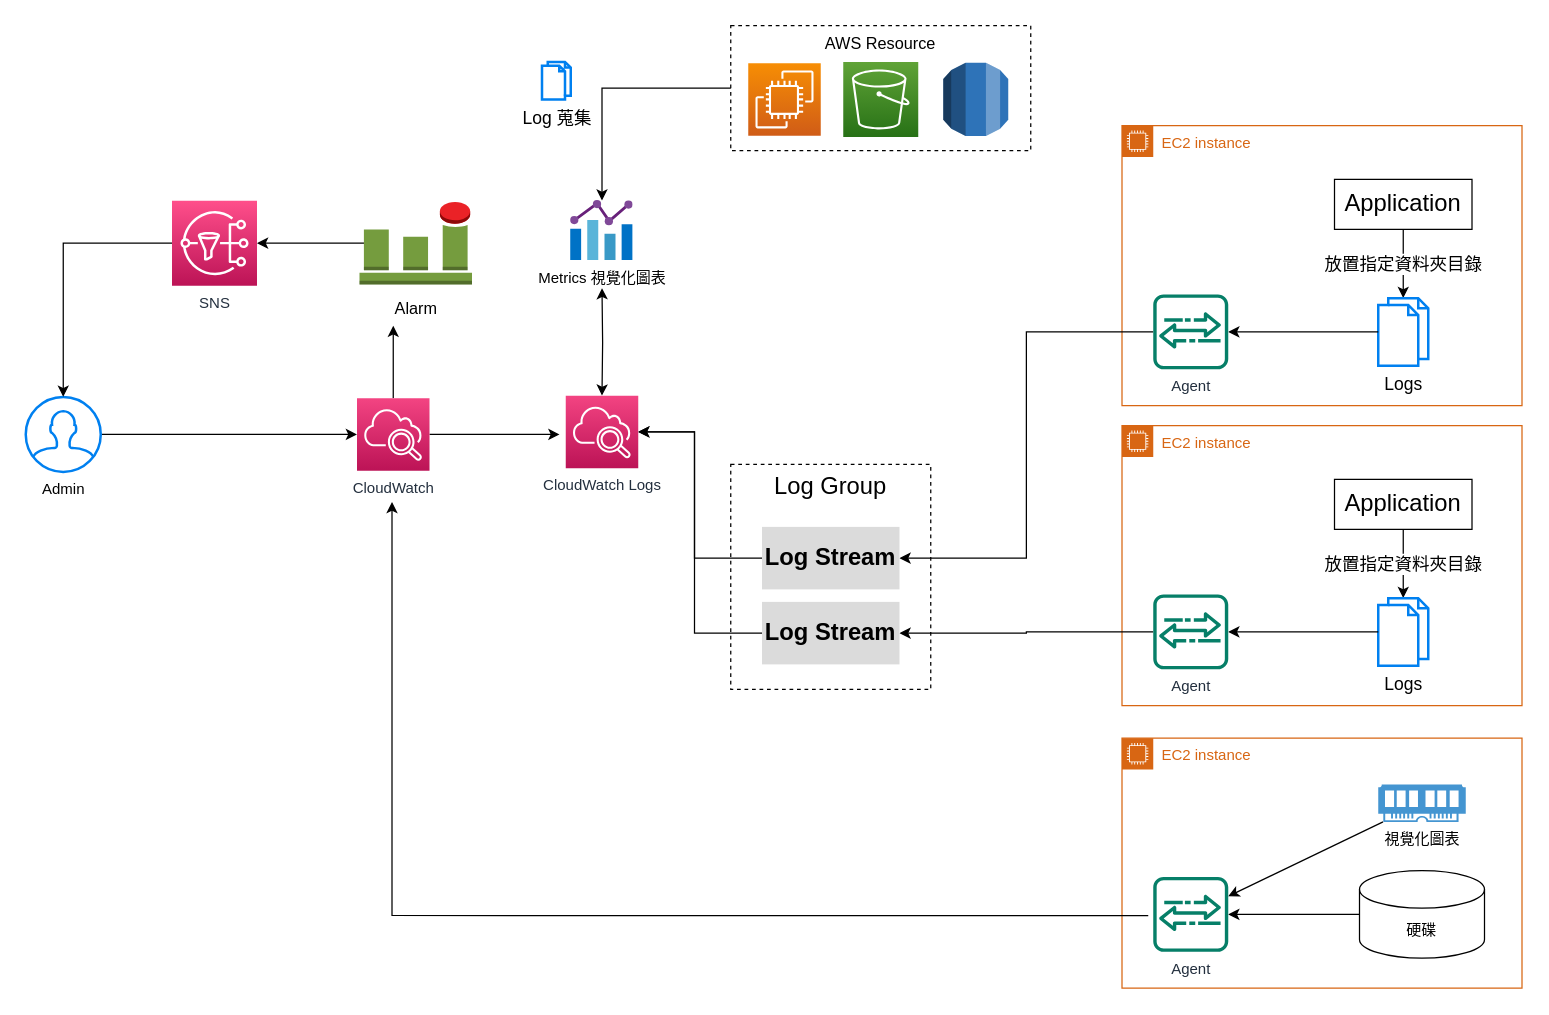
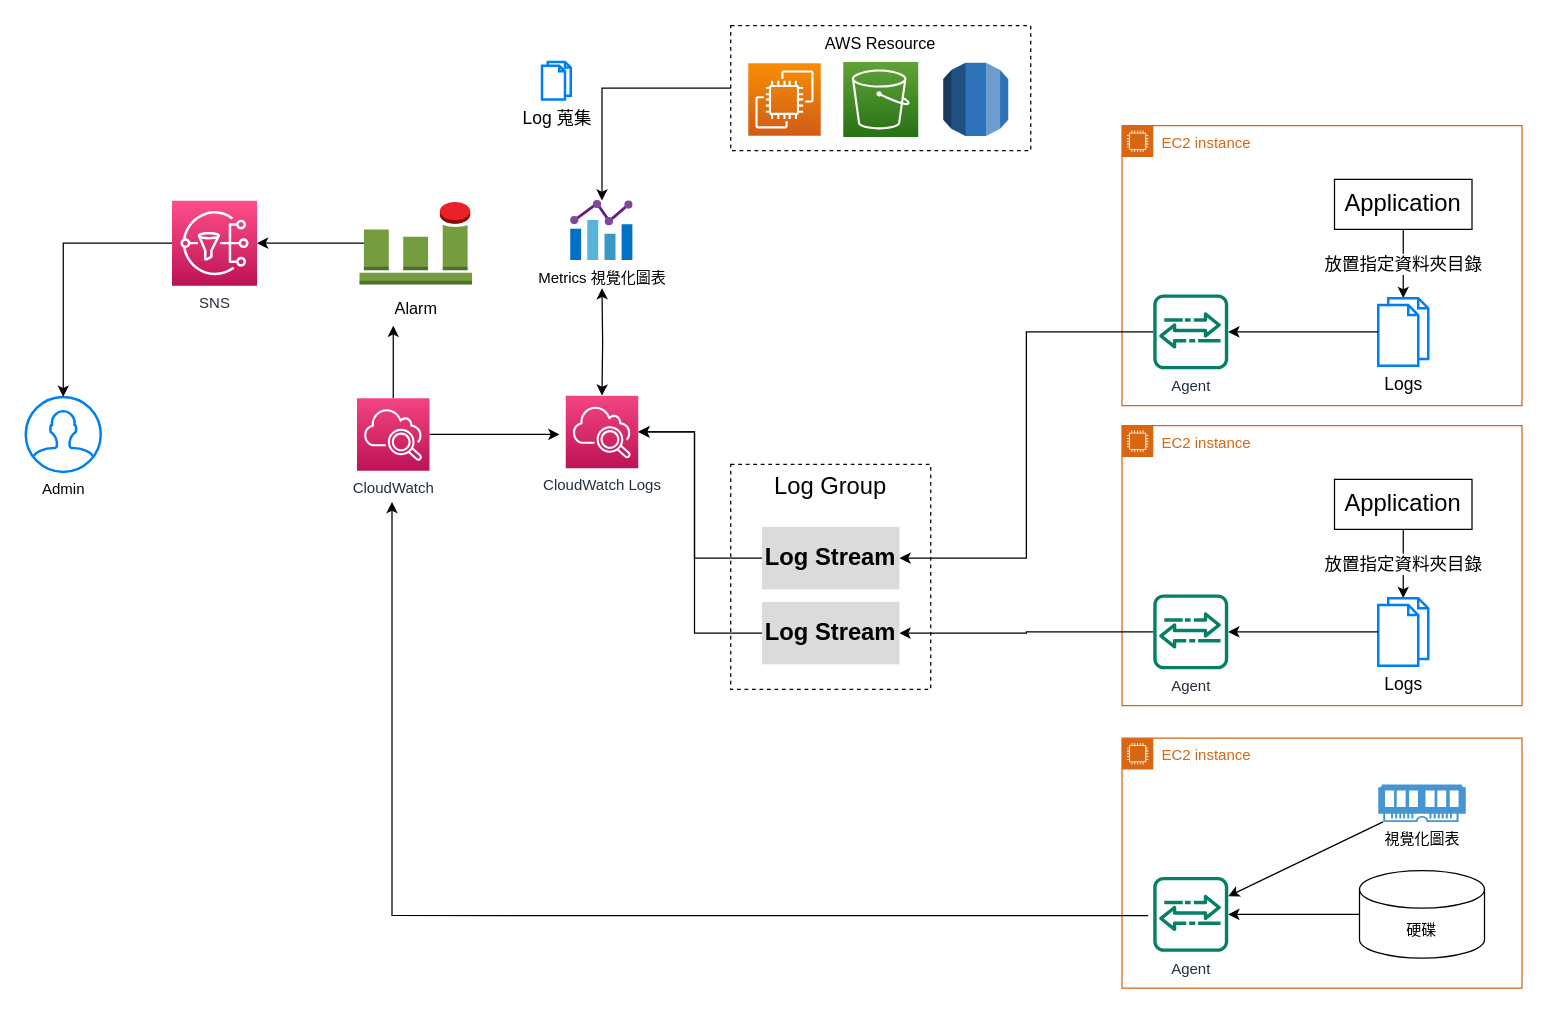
edge "Admin" -> "CloudWatch": removed
